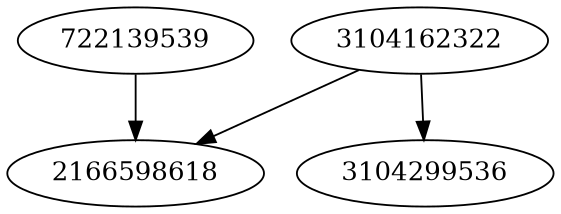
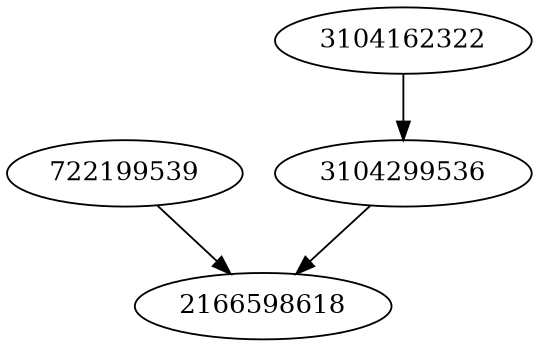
node "722139539": label "722139539" -> "722199539"
edge "3104162322" -> "2166598618": now "3104299536" -> "2166598618"
